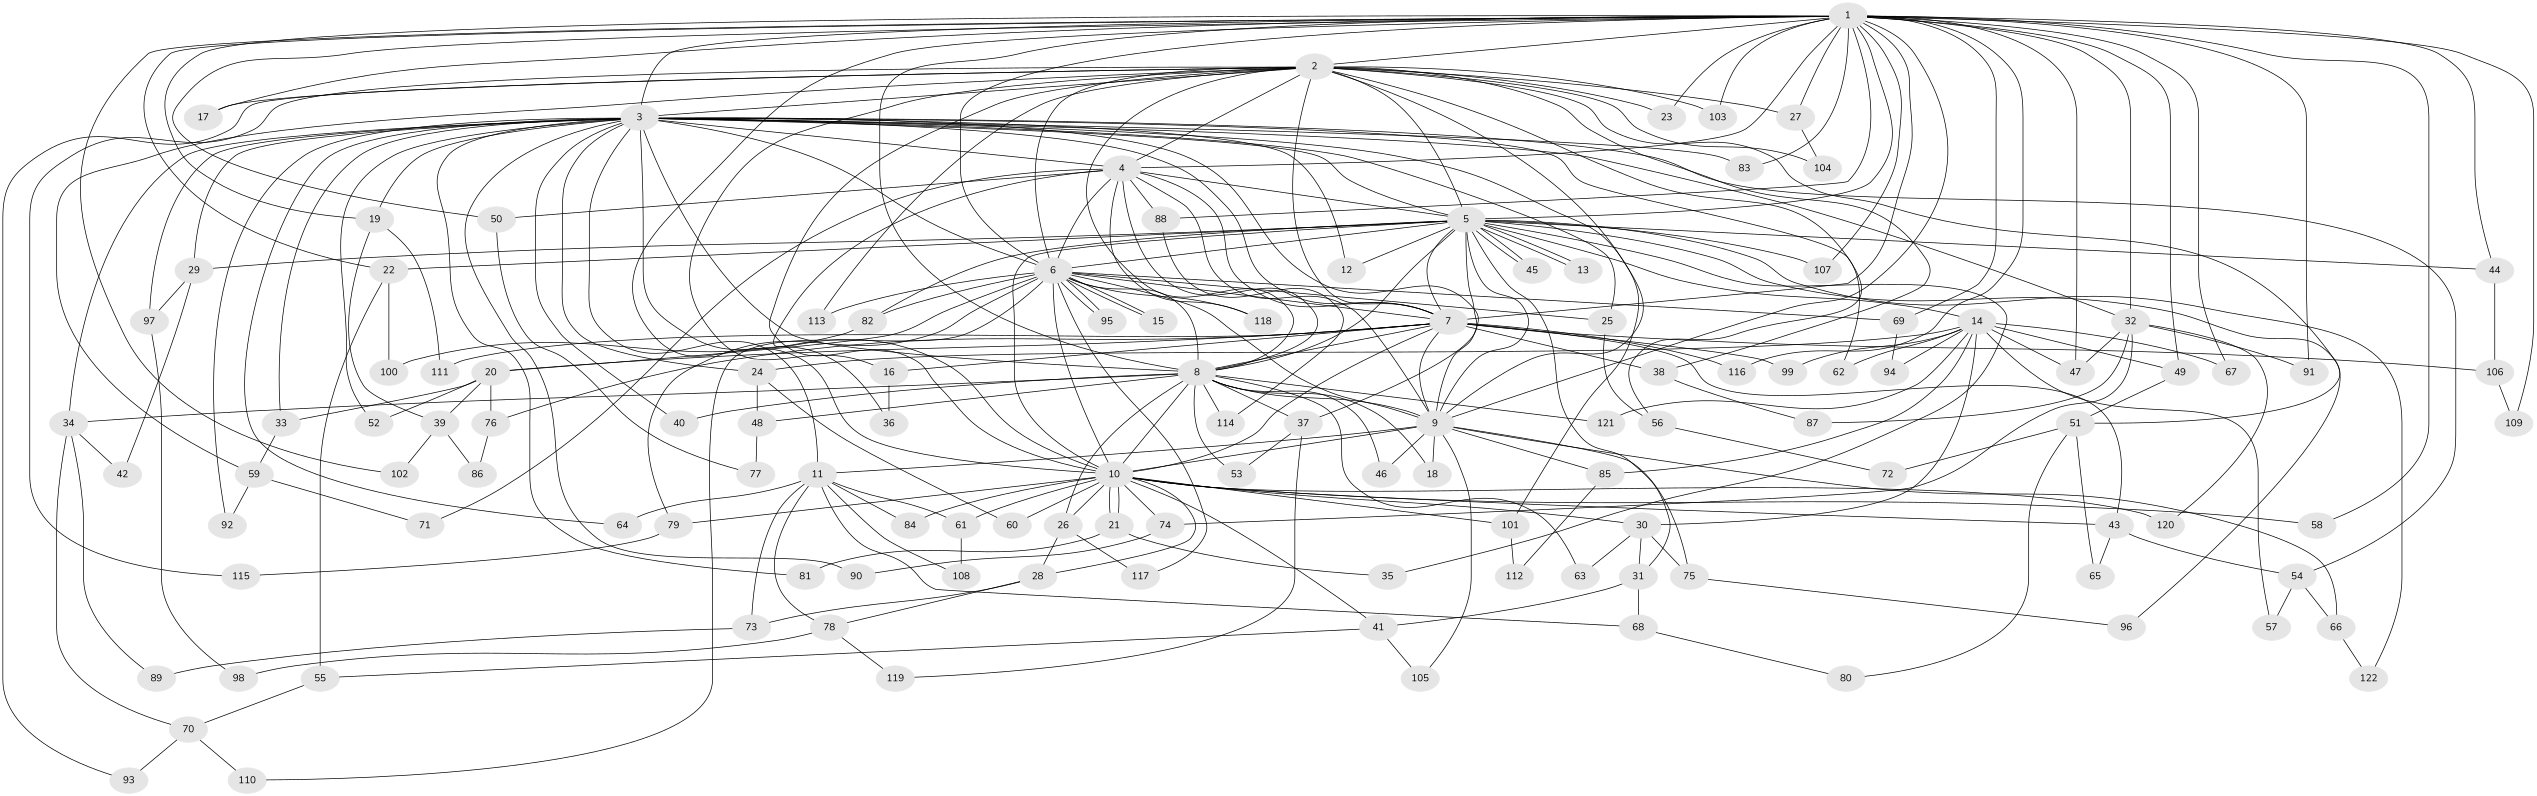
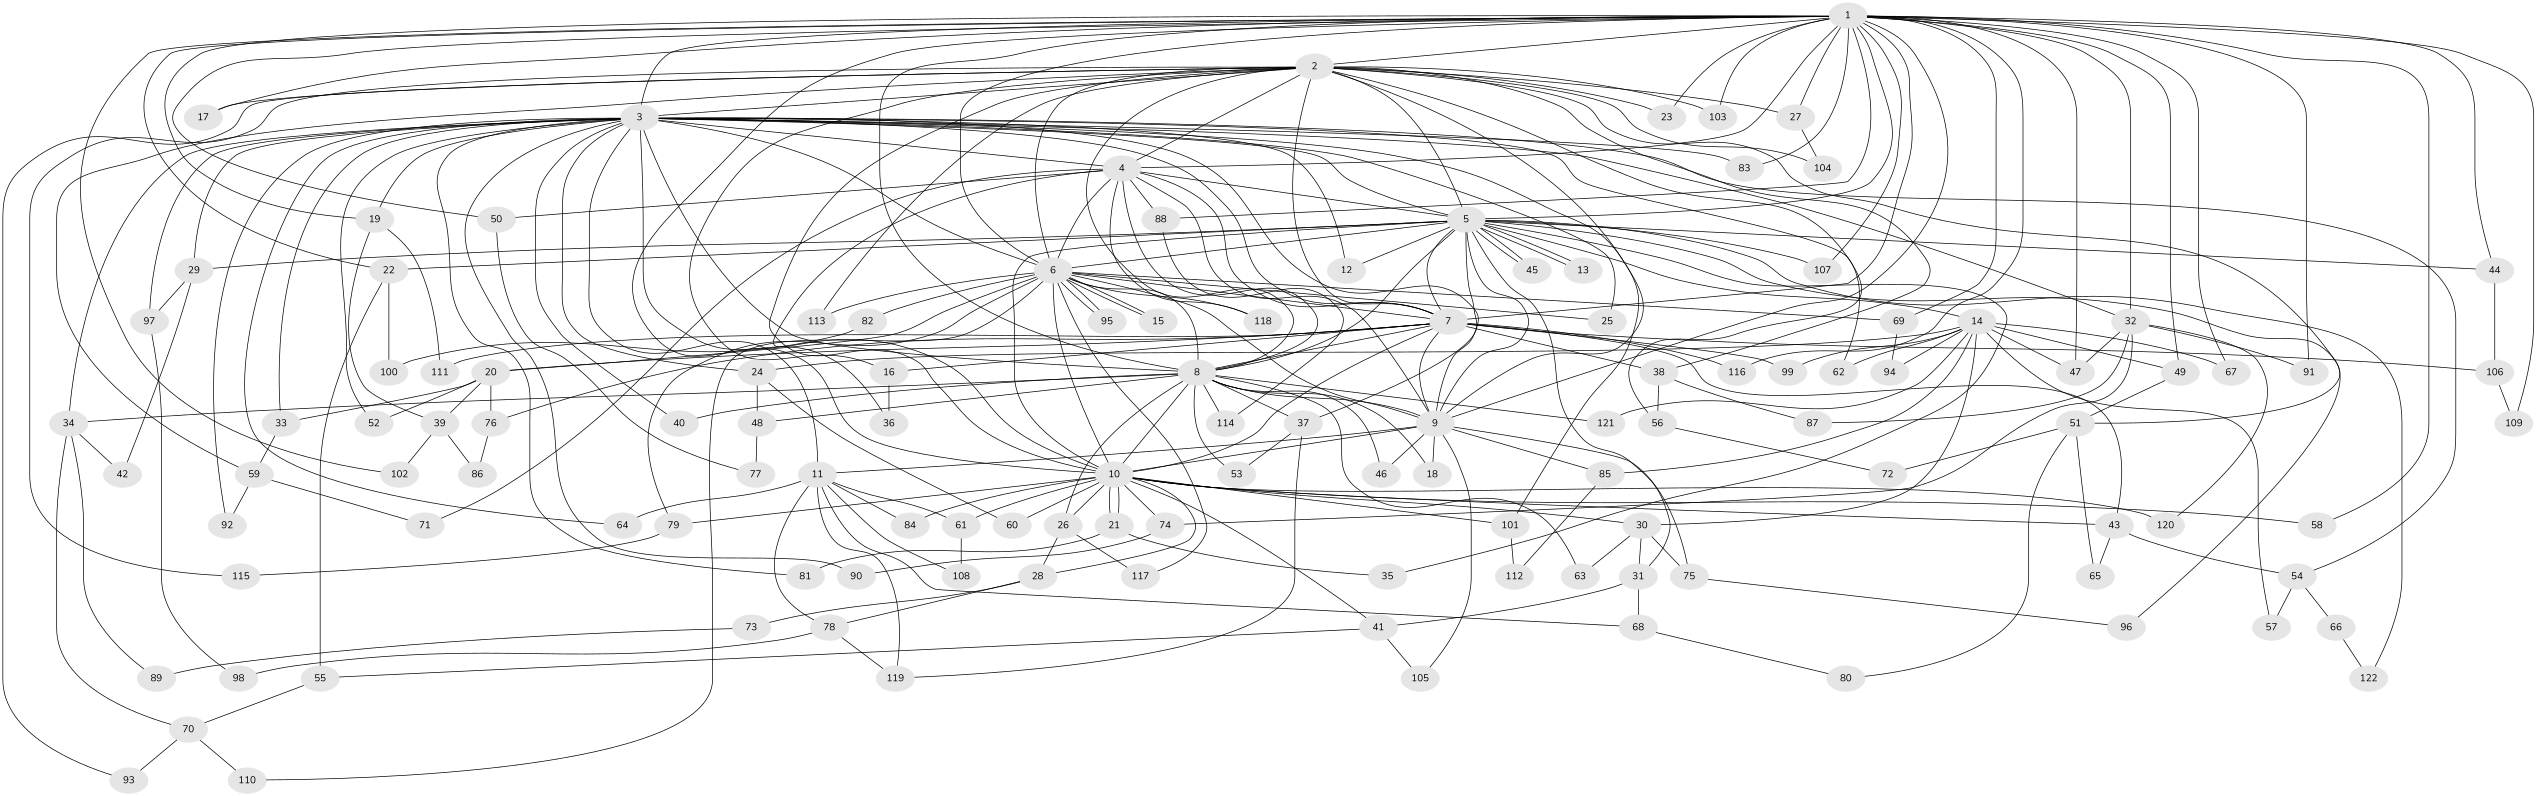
edge "5" -- "82": removed
edge "25" -- "56": now "38" -- "56"
edge "9" -- "66": removed
edge "11" -- "73": now "11" -- "119"
